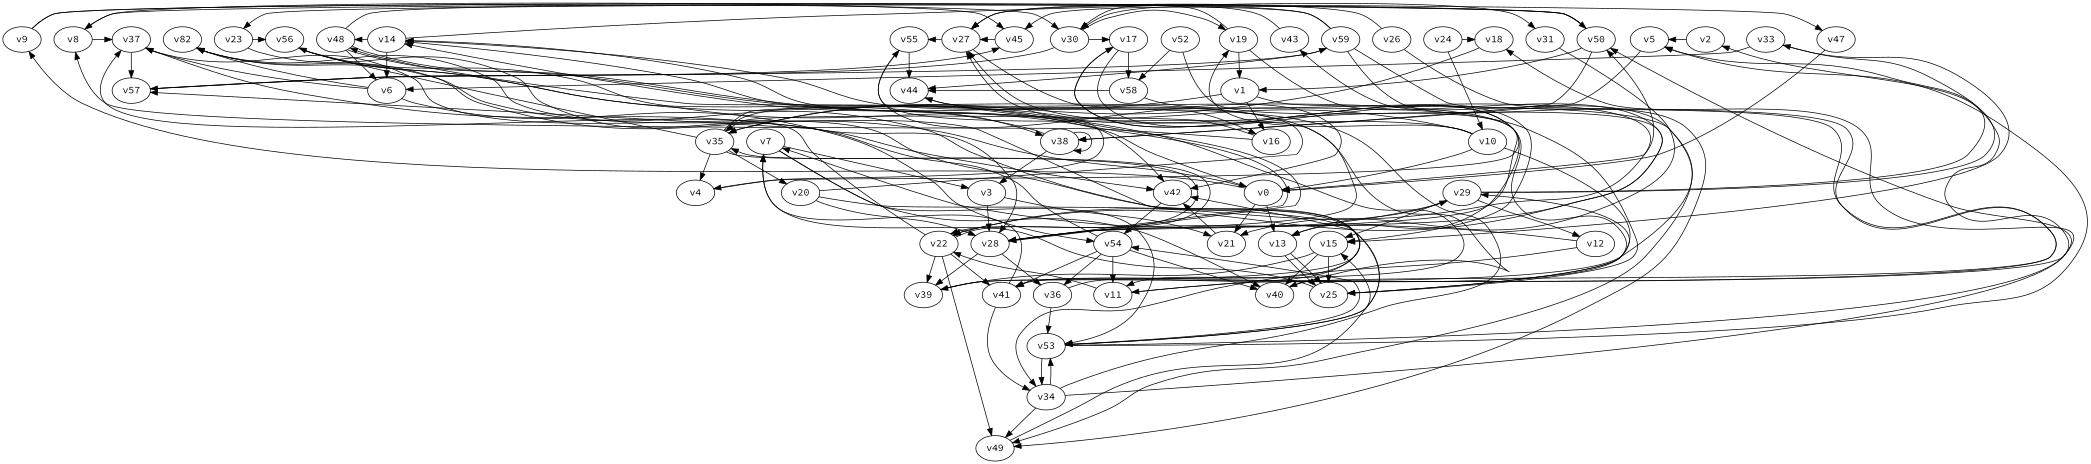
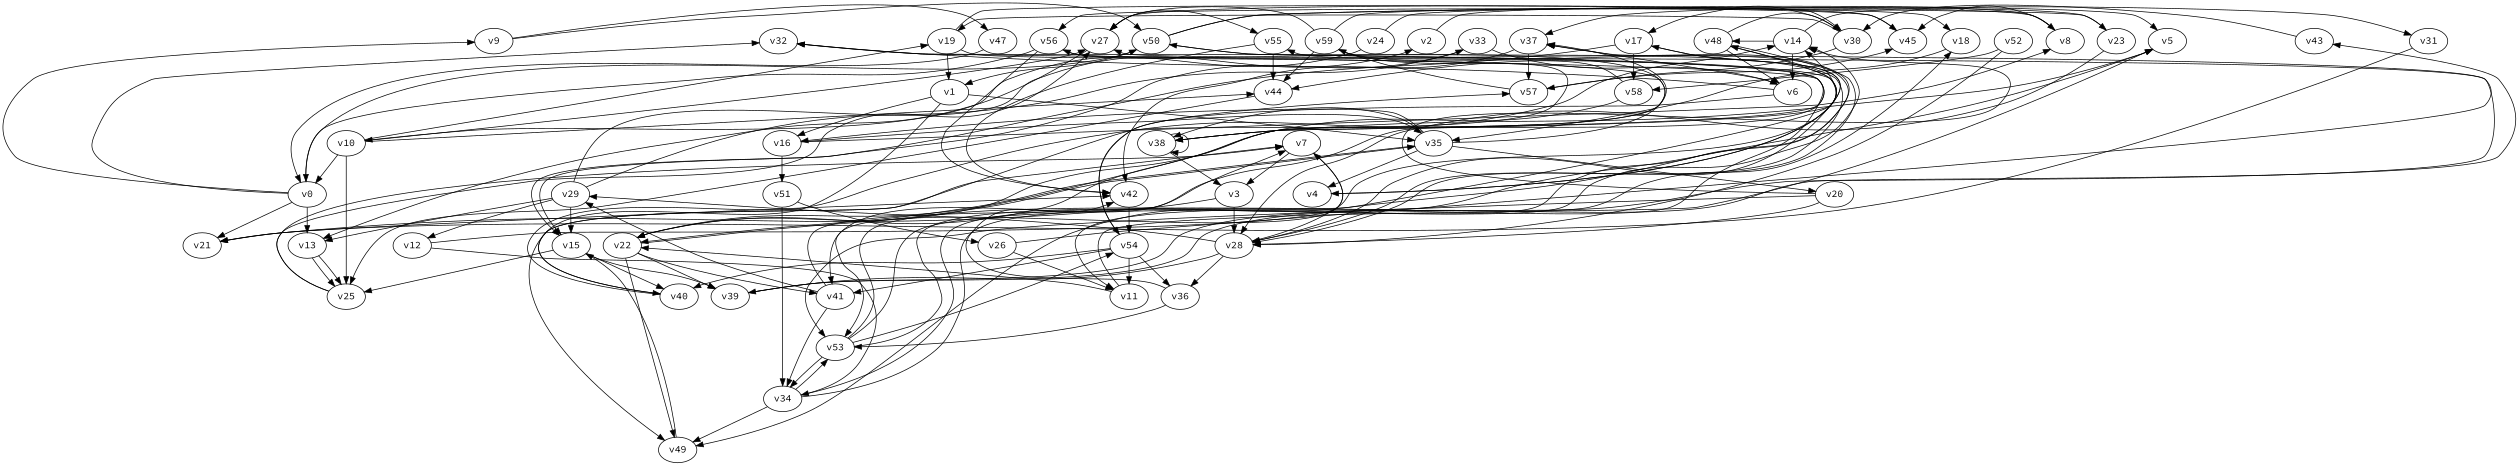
node "v82": label "v82" -> "v32"
node "v51": added
edge "v7" -> "v40": reversed
